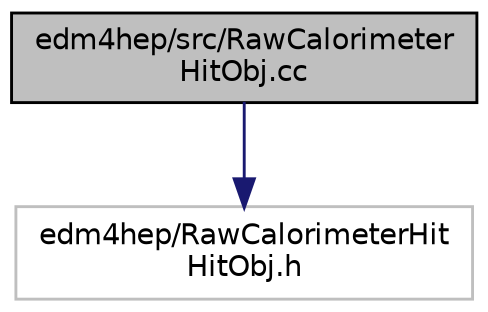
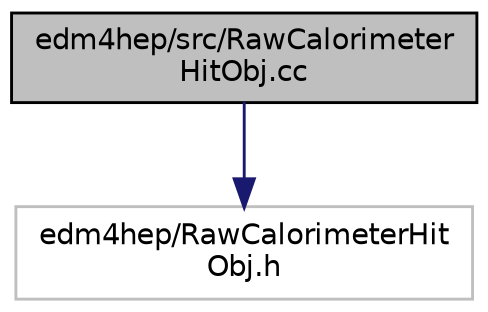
node "edm4hep/RawCalorimeterHit HitObj.h": label "edm4hep/RawCalorimeterHit HitObj.h" -> "edm4hep/RawCalorimeterHit Obj.h"
